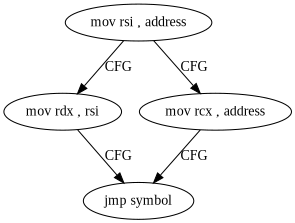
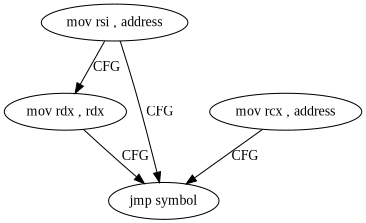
edge "mov rsi , address" -> "mov rcx , address": now "mov rsi , address" -> "jmp symbol"
node "mov rdx , rsi": label "mov rdx , rsi" -> "mov rdx , rdx"
